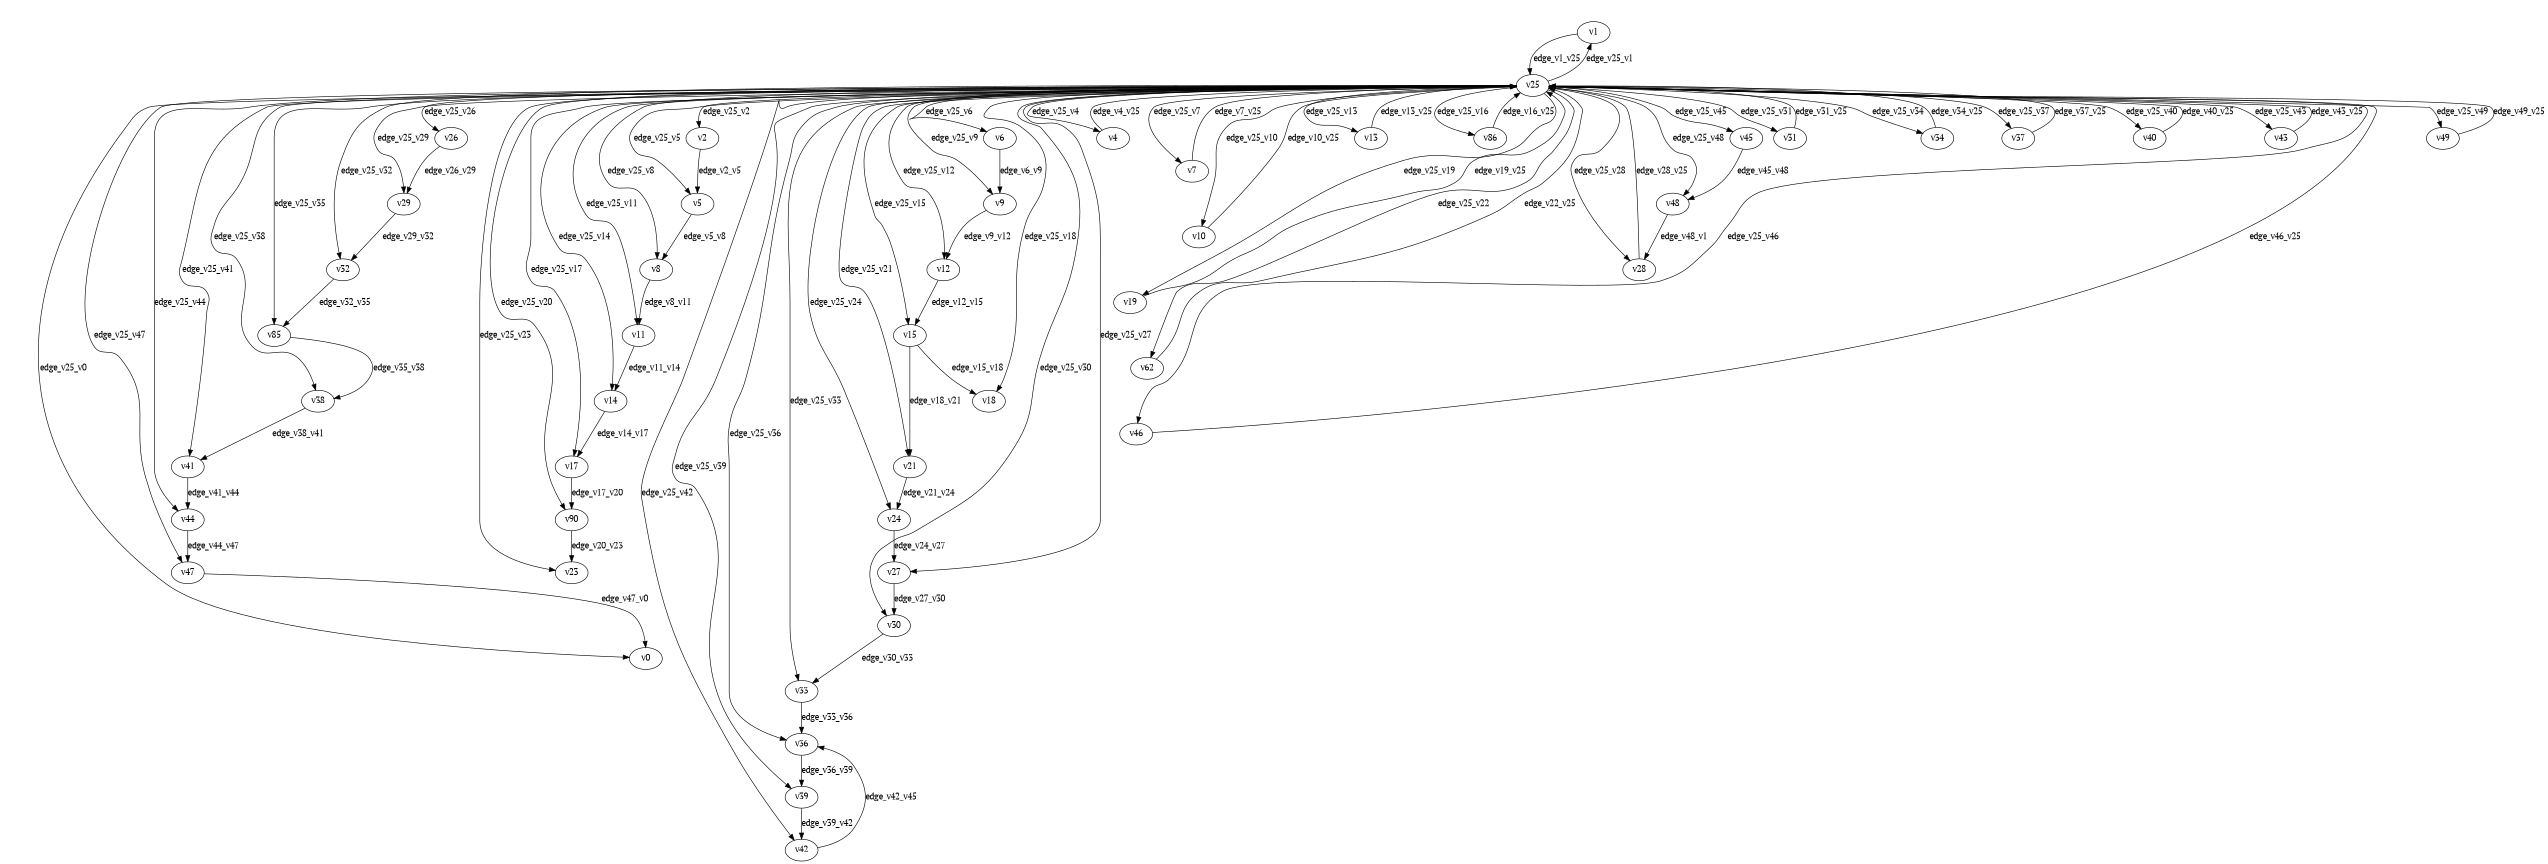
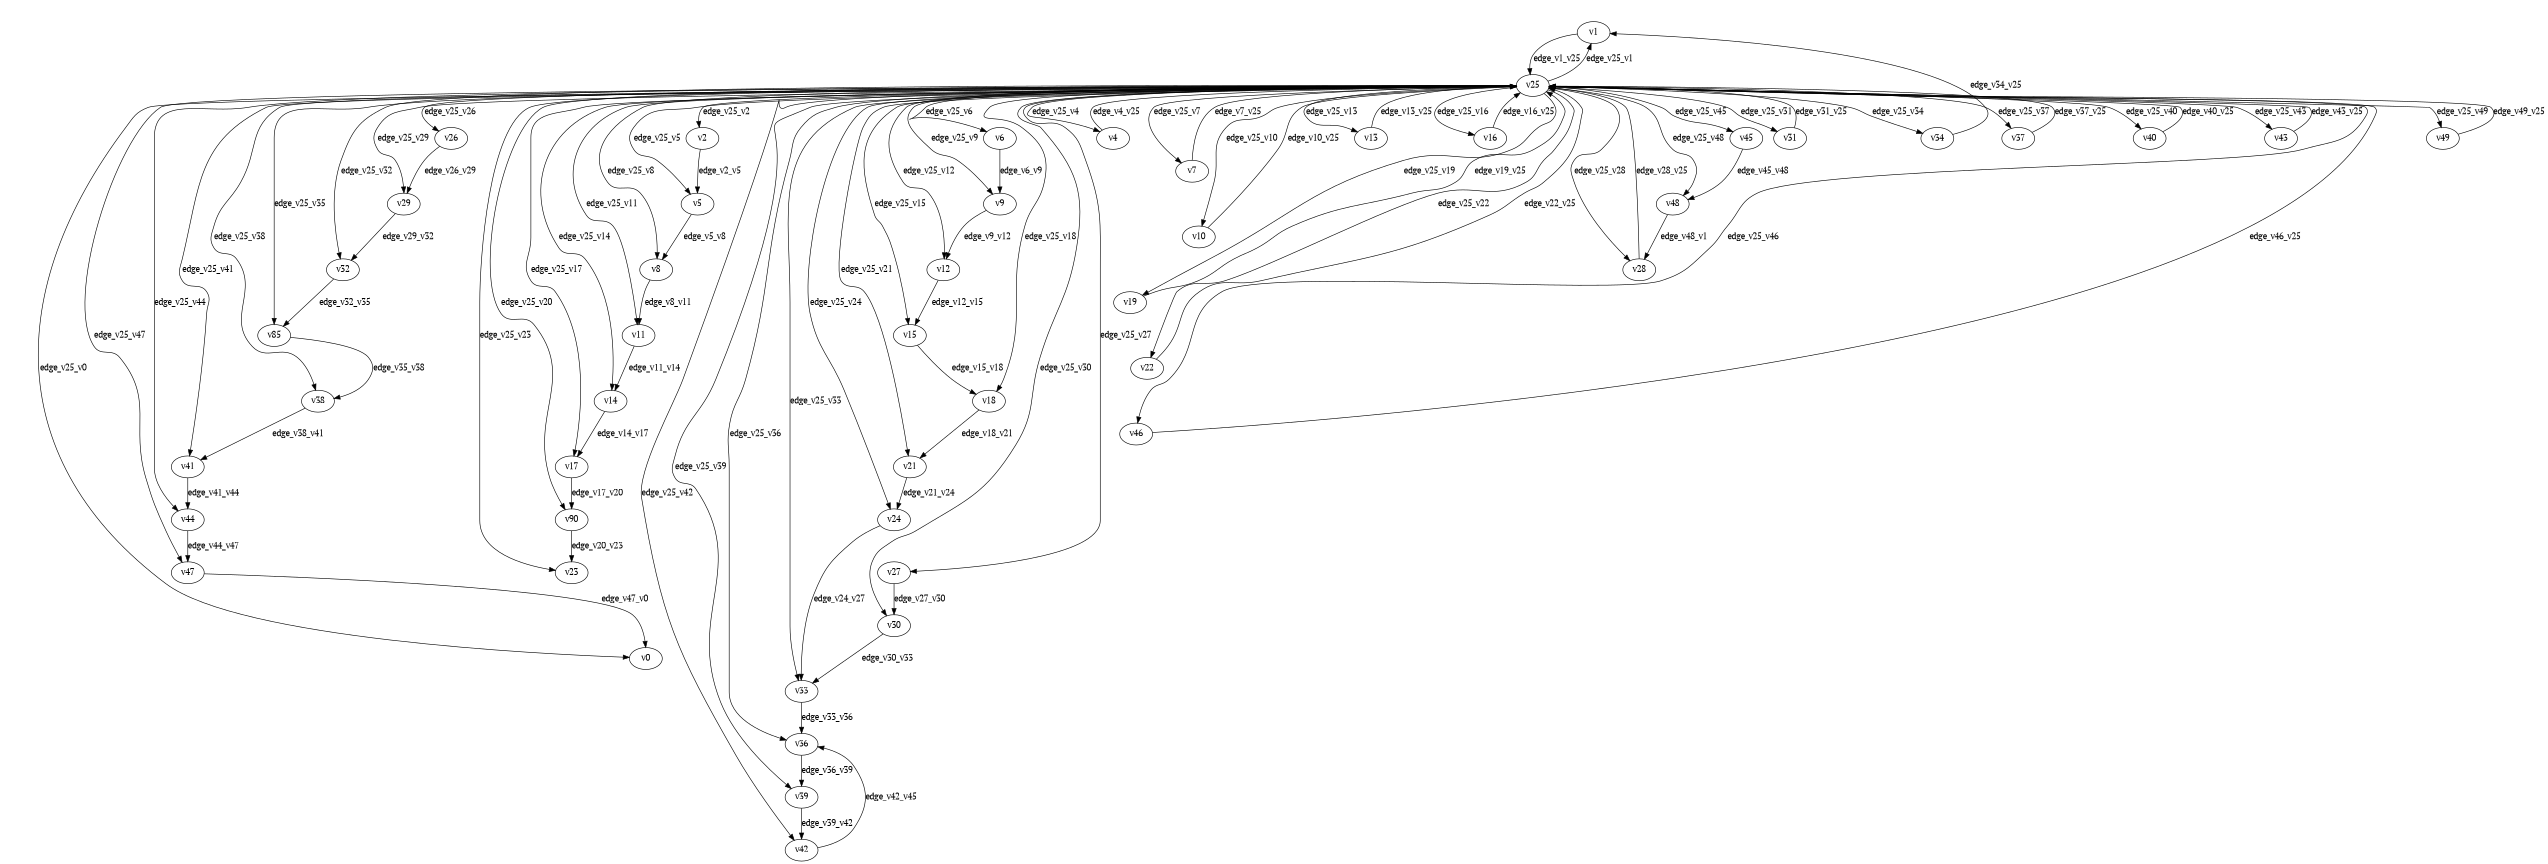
edge "v34" -> "v25": now "v34" -> "v1"
node "v86": label "v86" -> "v16"
node "v62": label "v62" -> "v22"
edge "v15" -> "v21": now "v18" -> "v21"
edge "v24" -> "v27": now "v24" -> "v33"
